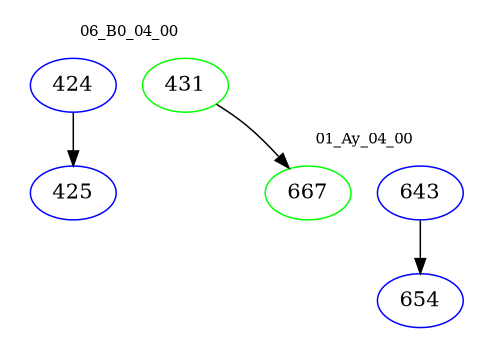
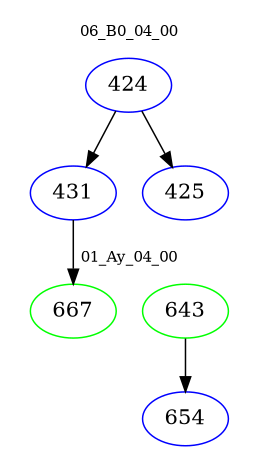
node "431": color green -> blue
edge "424" -> "431": added
node "643": color blue -> green
